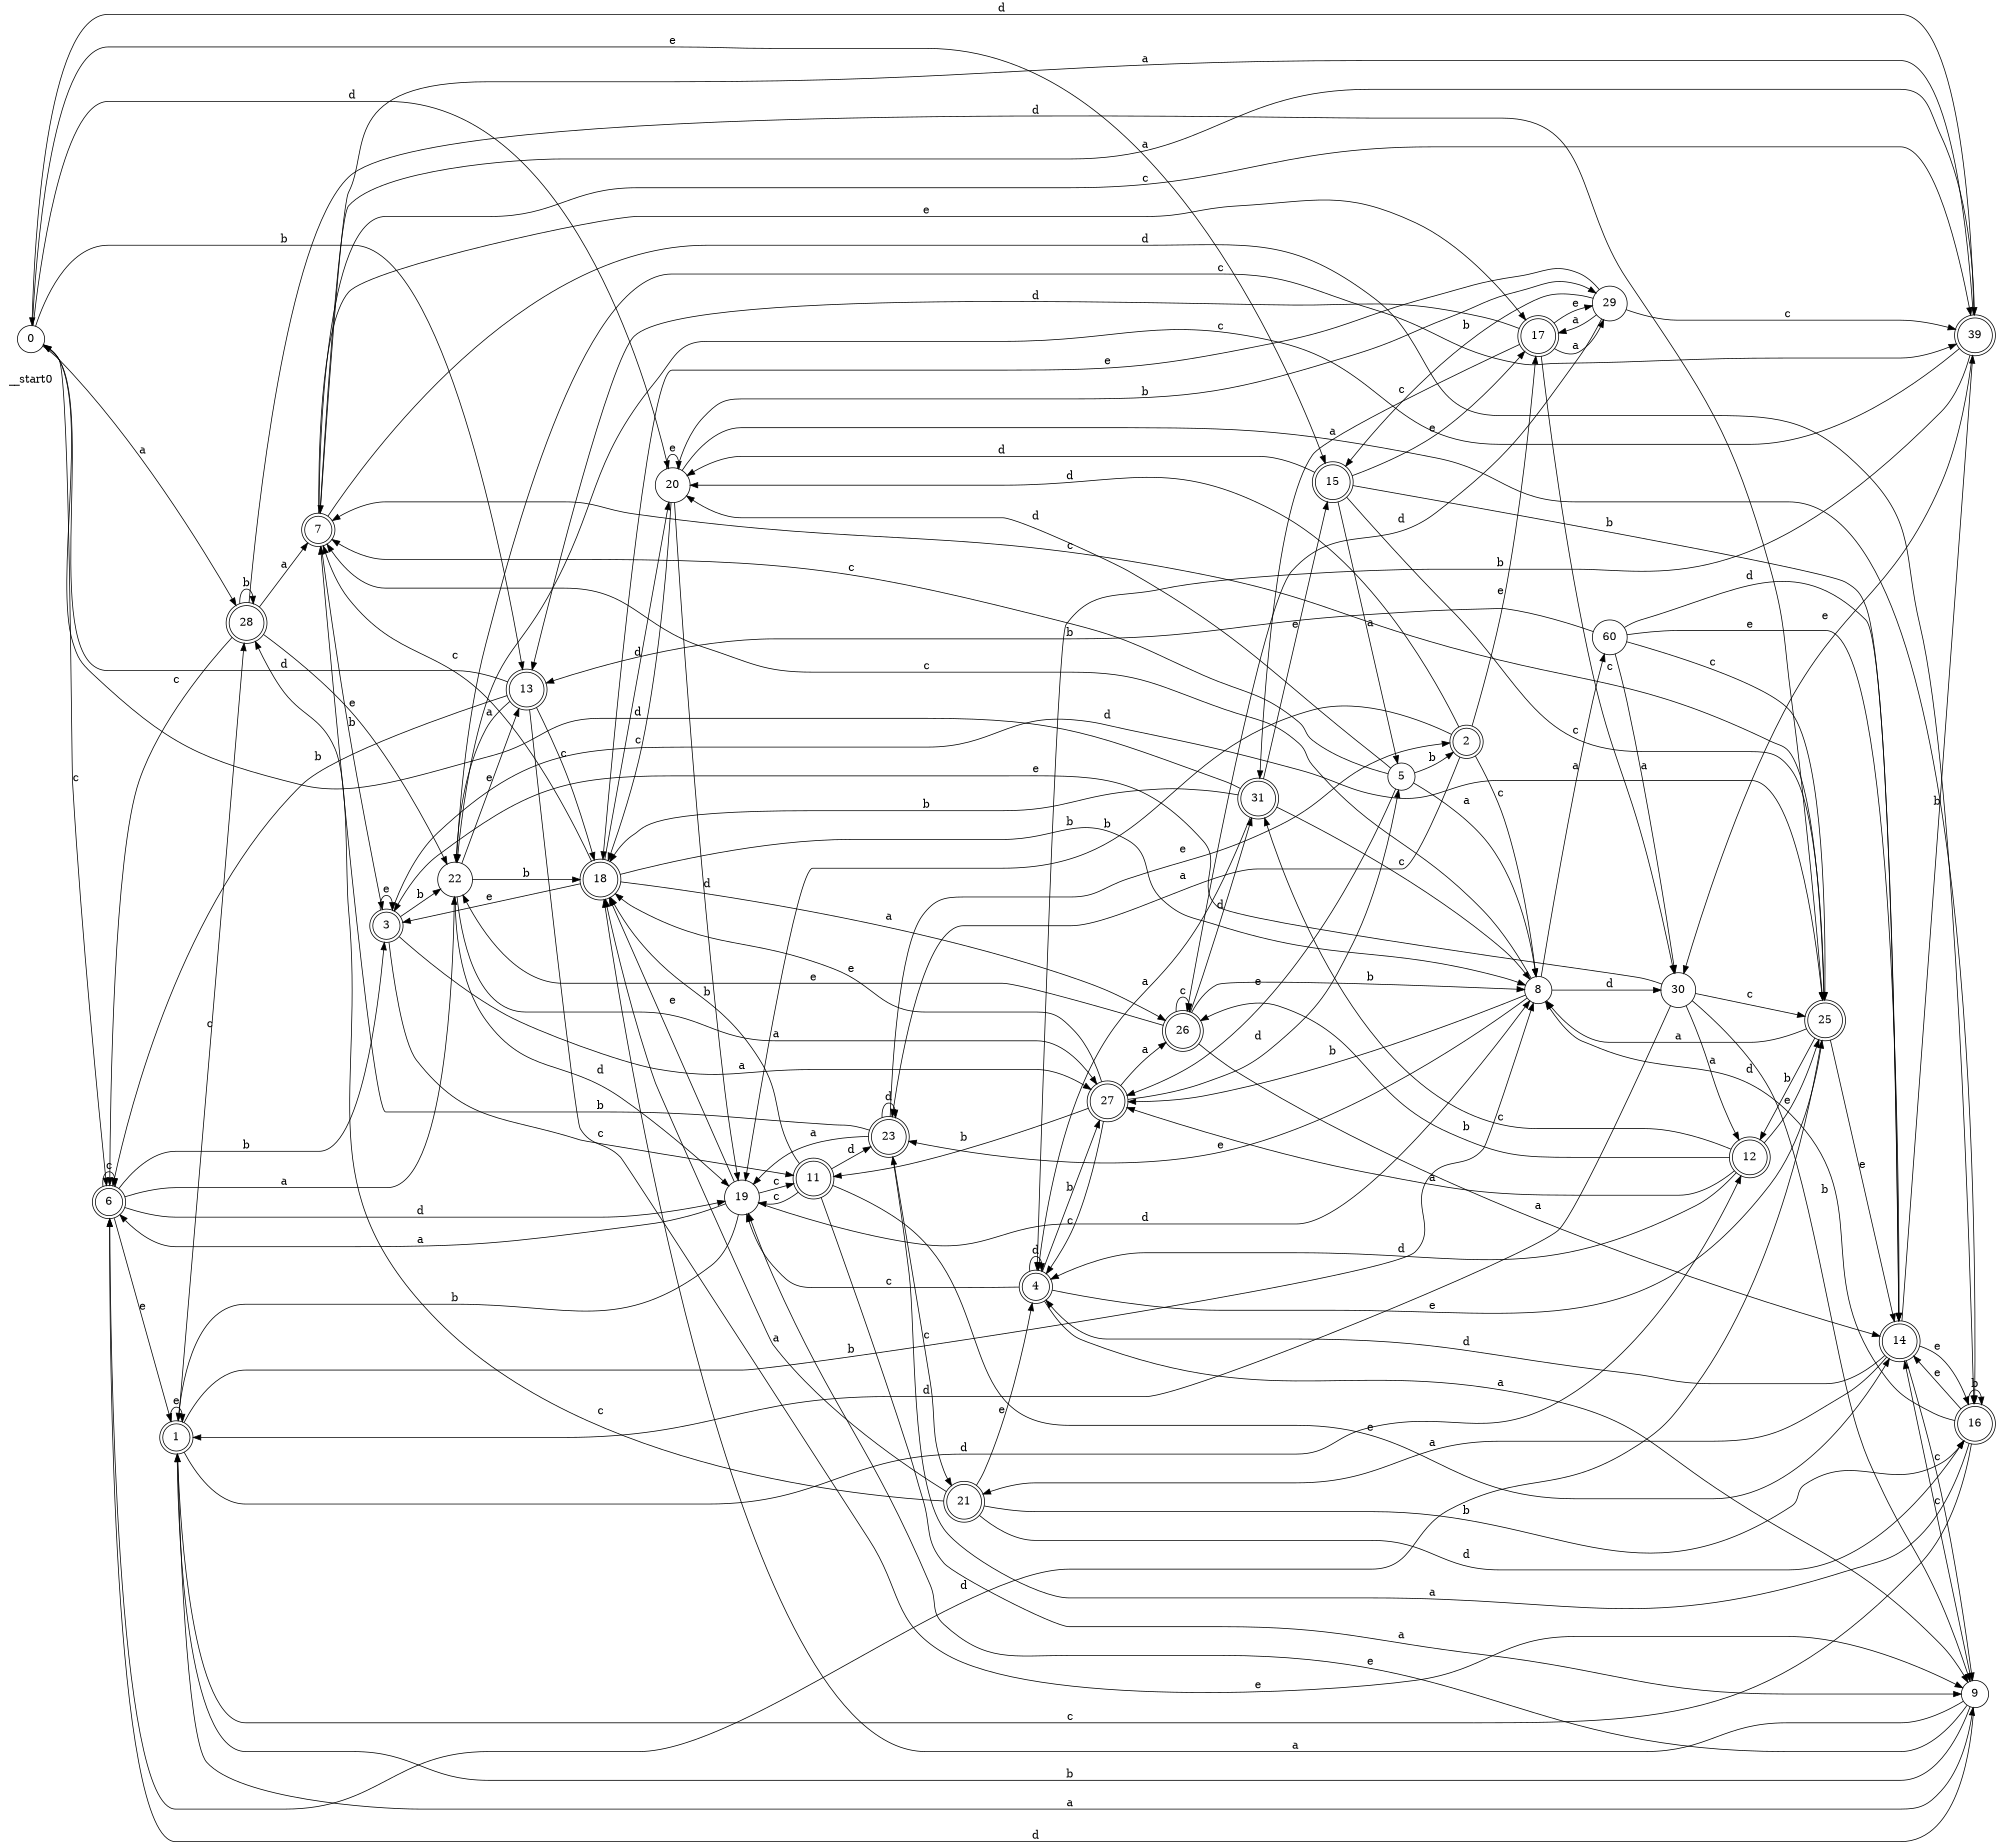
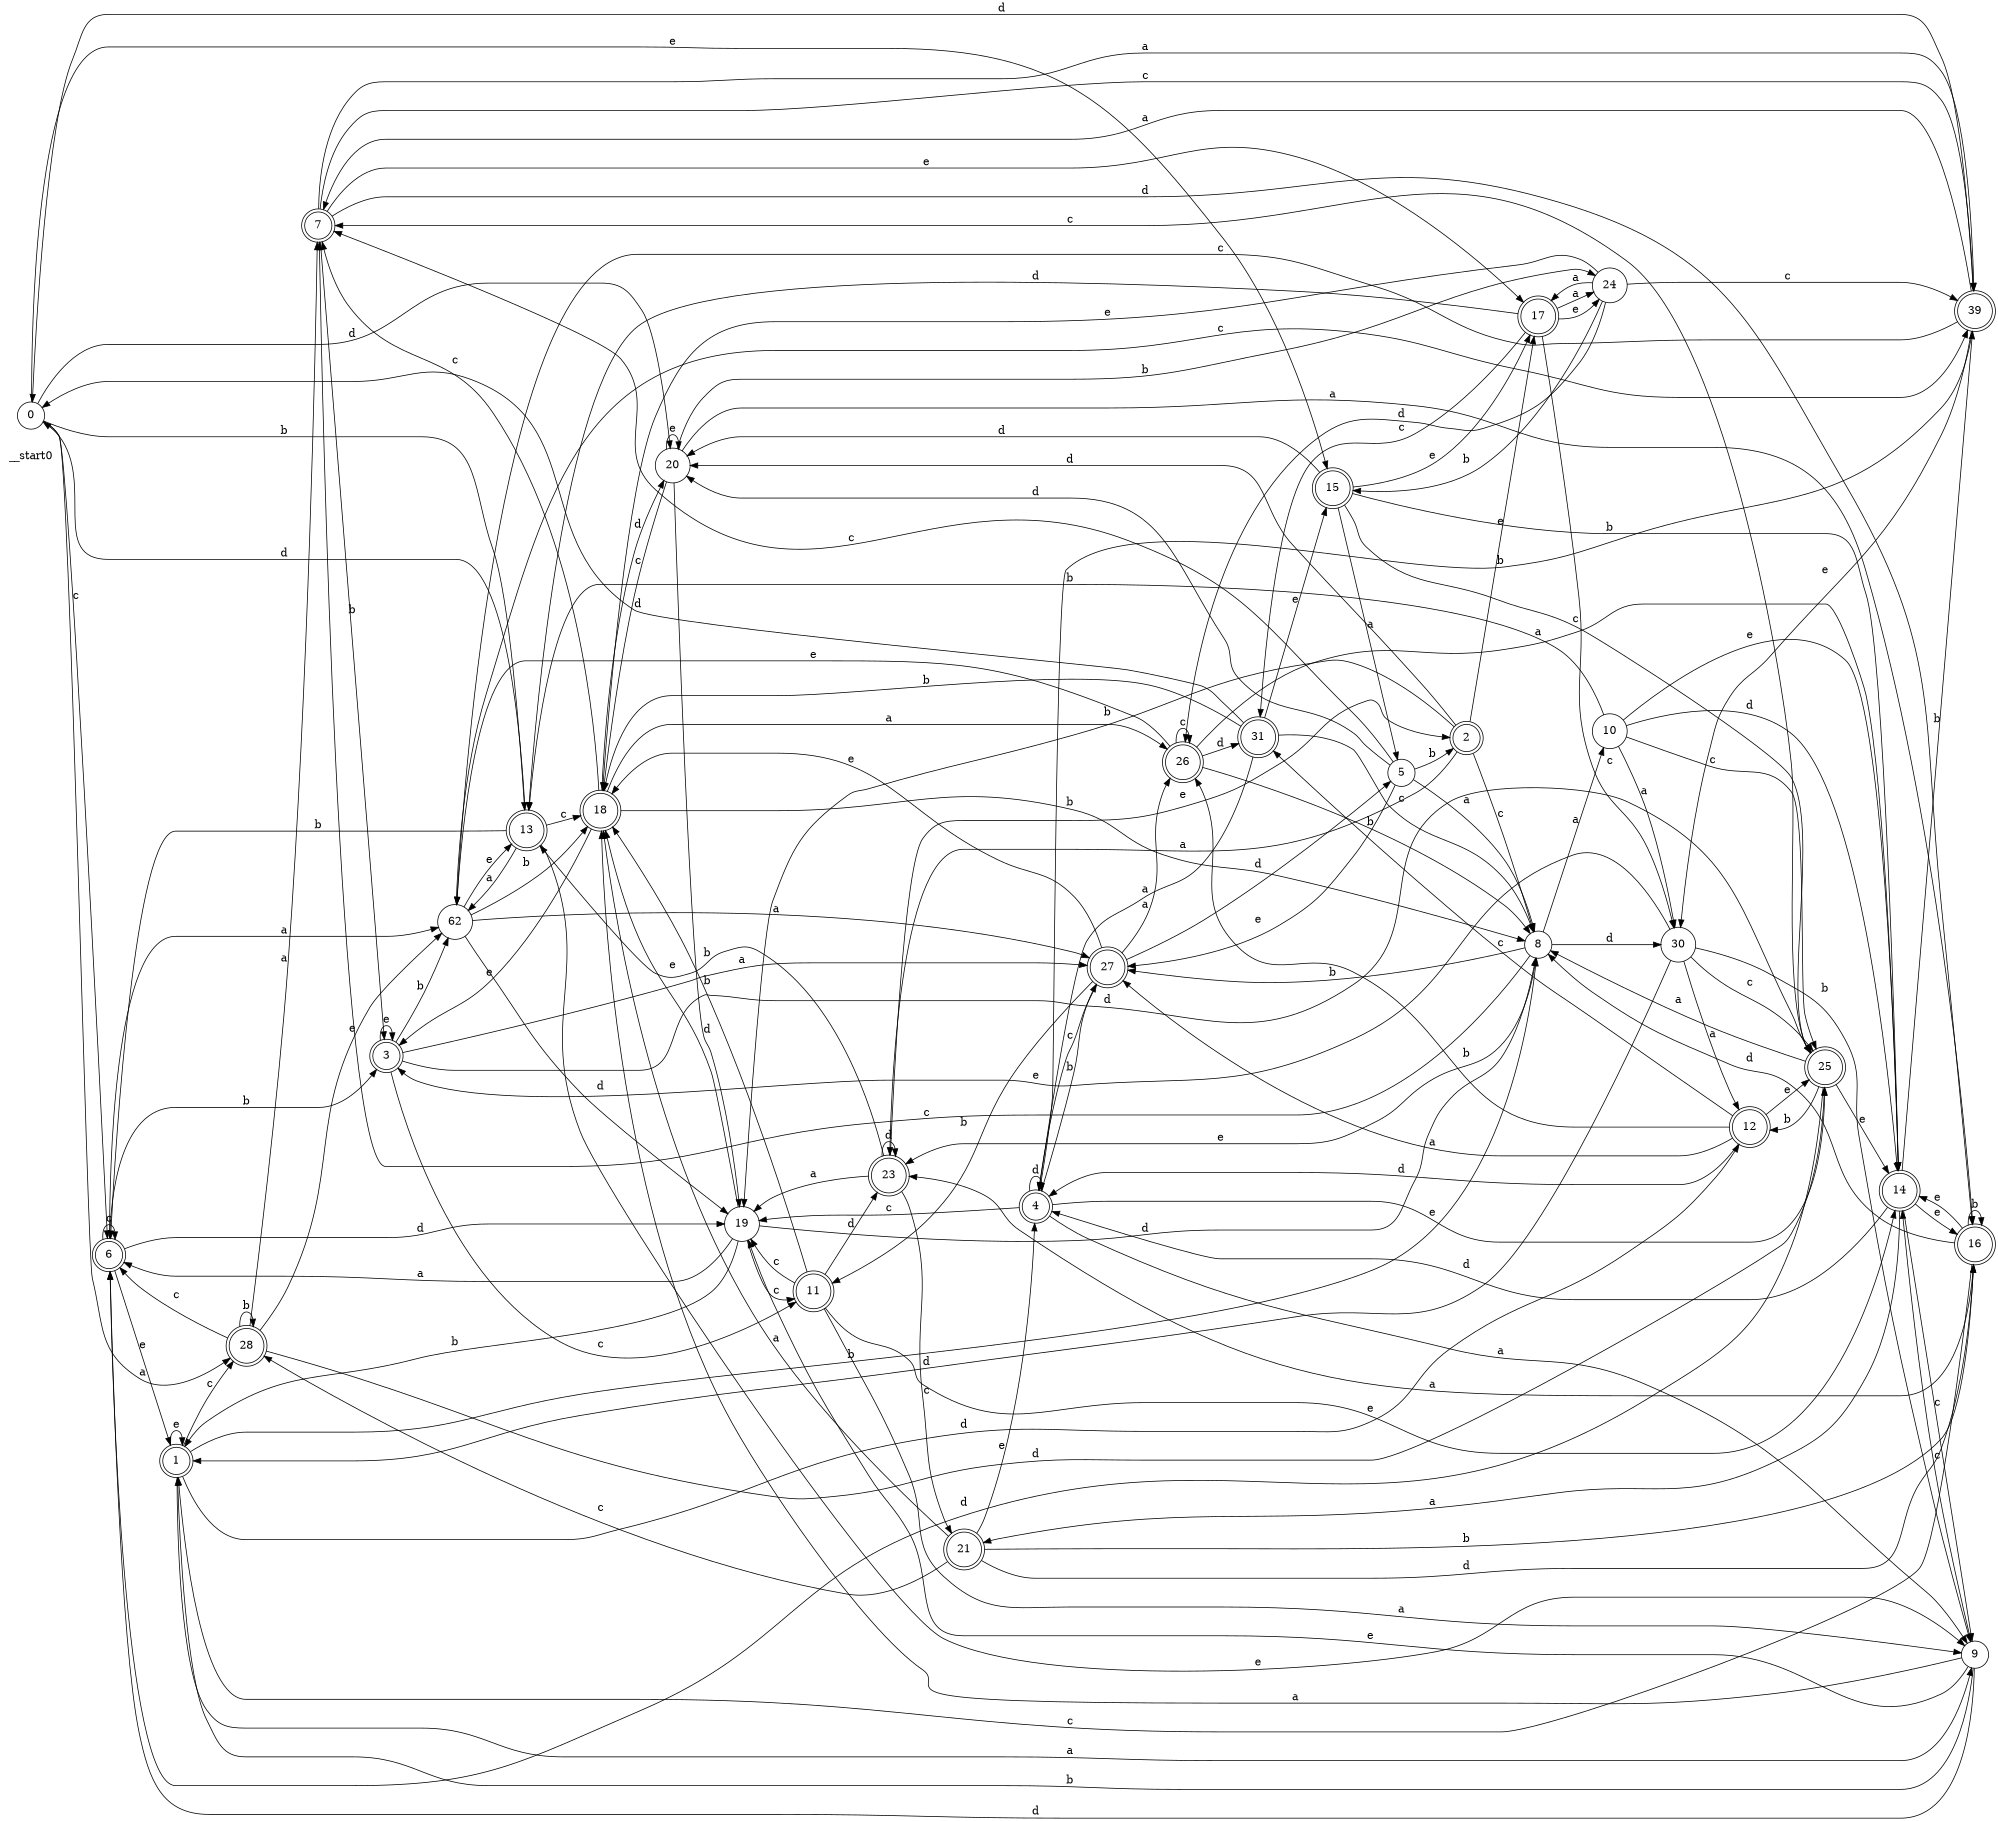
node "29": label "29" -> "24"
node "60": label "60" -> "10"
node "22": label "22" -> "62"
edge "23" -> "7": now "23" -> "13"
